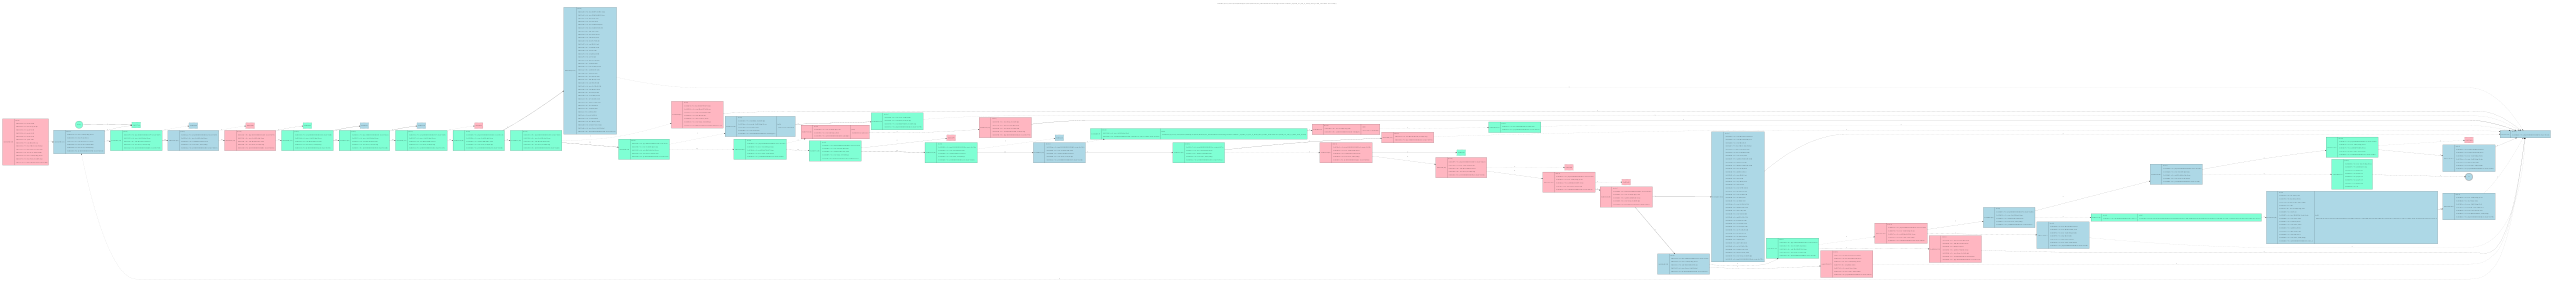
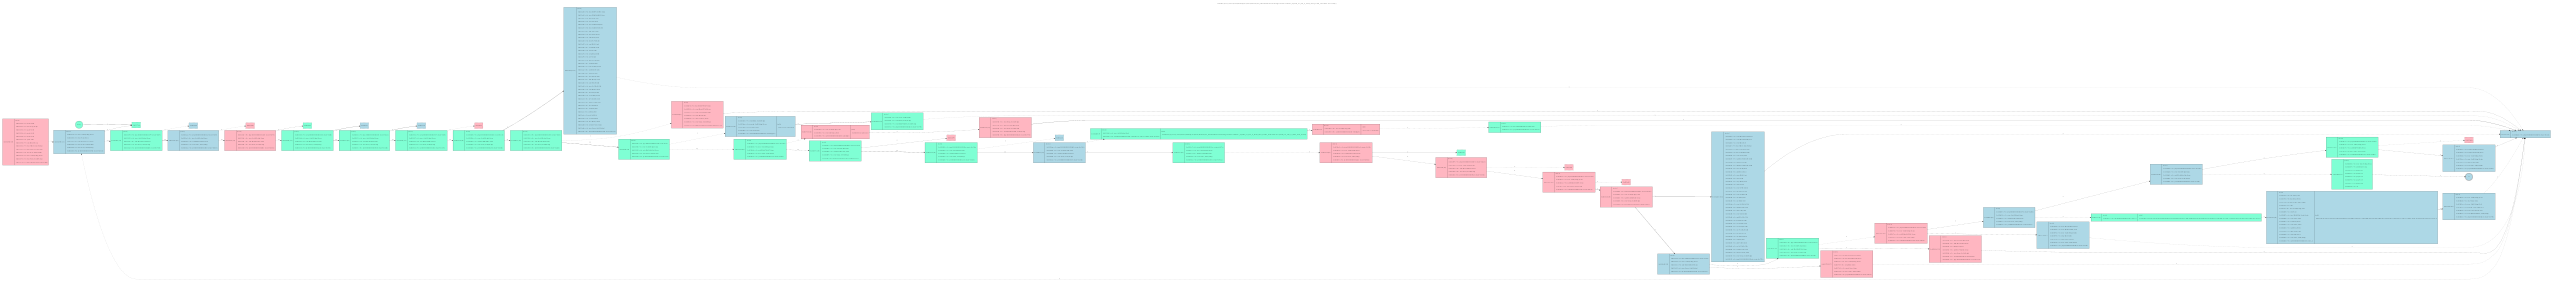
node "0x401b7a [12]": removed
